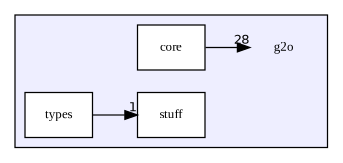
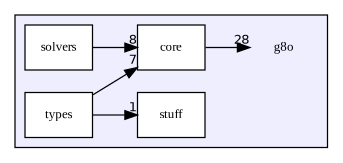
node "solvers": added
node "g2o": label "g2o" -> "g8o"
edge "types" -> "core": added
